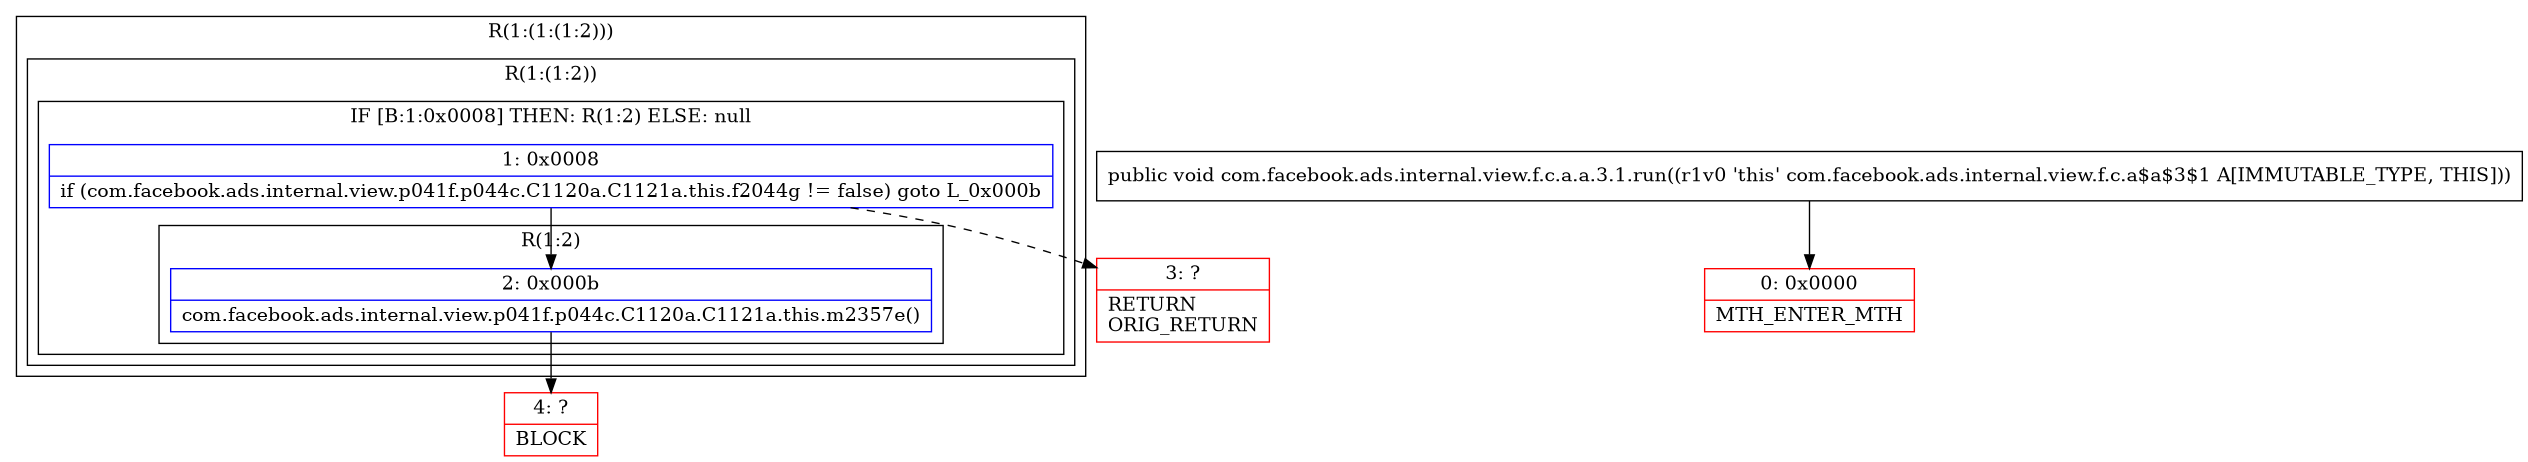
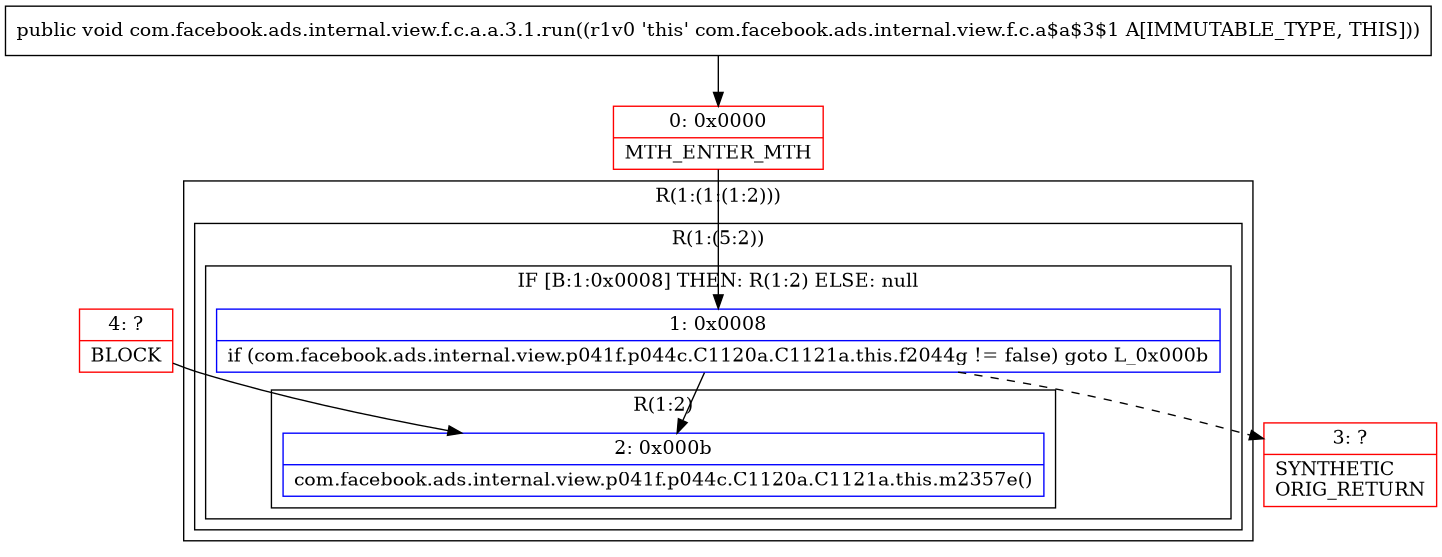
cluster "R(1:(1:2))": label "R(1:(1:2))" -> "R(1:(5:2))"
edge "0: 0x0000" -> "1: 0x0008": added
node "3: ?": text "RETURN" -> "SYNTHETIC"
edge "2: 0x000b" -> "4: ?": reversed
